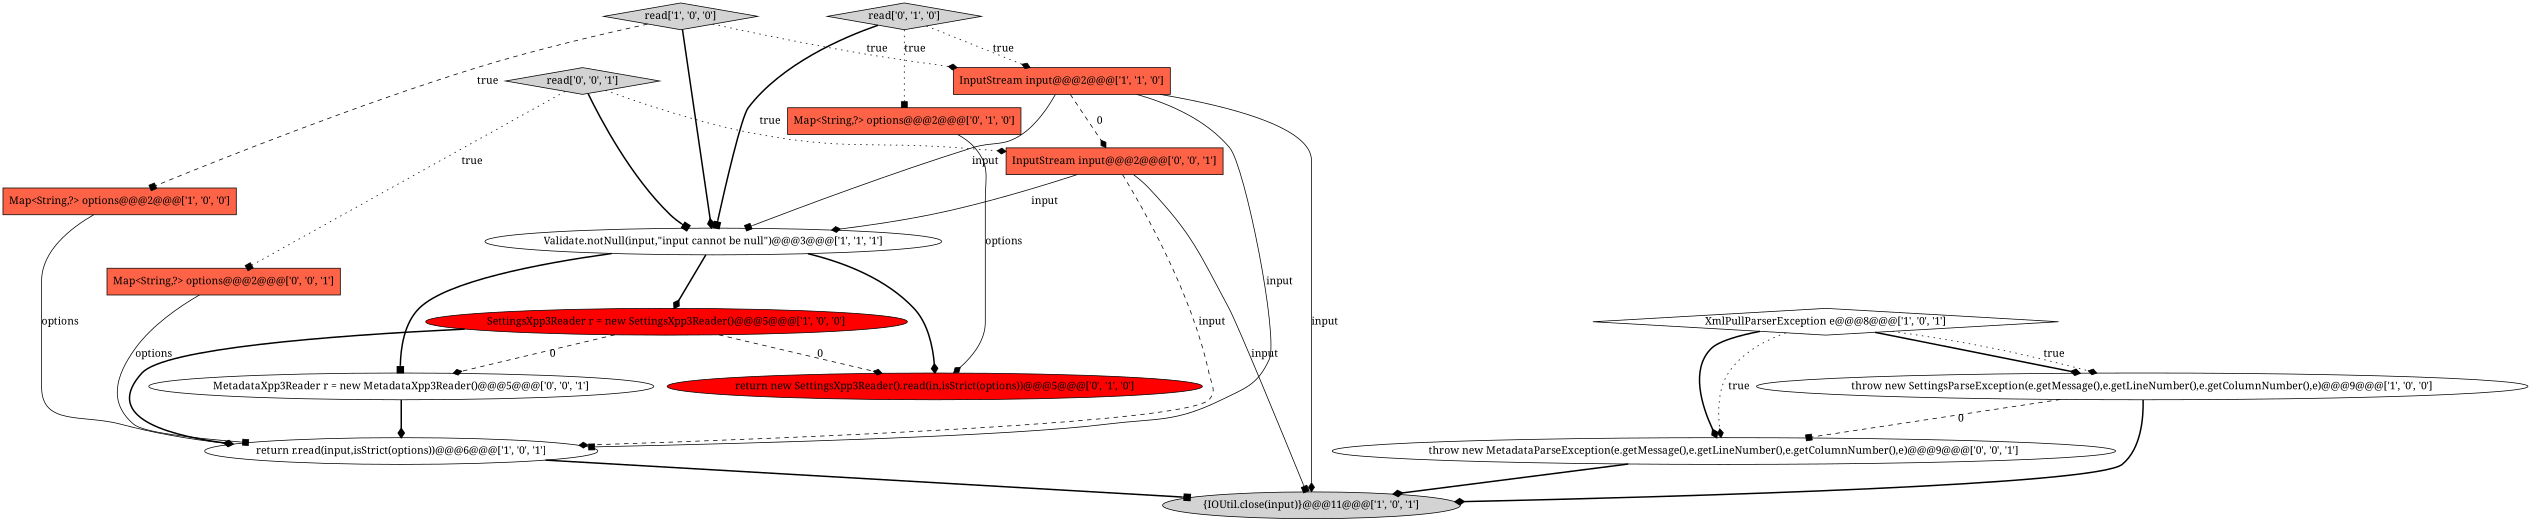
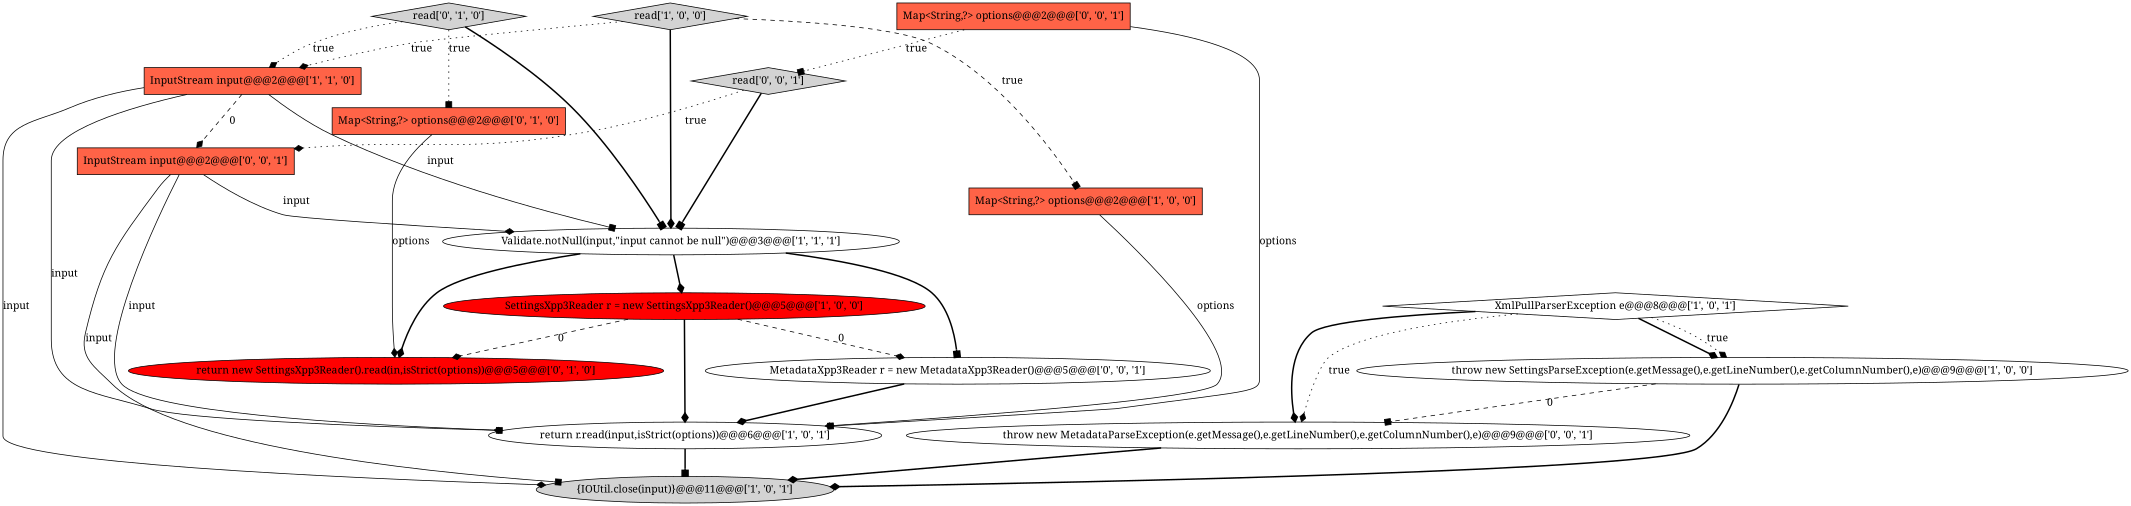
edge "read['0', '0', '1']" -> "Map<String,?> options@@@2@@@['0', '0', '1']": reversed
edge "InputStream input@@@2@@@['0', '0', '1']" -> "return r.read(input,isStrict(options))@@@6@@@['1', '0', '1']": style dashed -> solid
